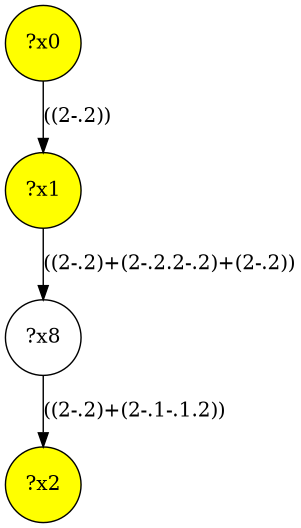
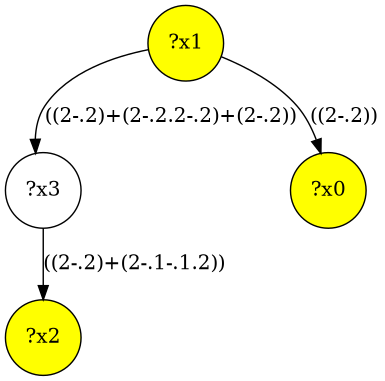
edge "?x0" -> "?x1": reversed
node "?x8": label "?x8" -> "?x3"
